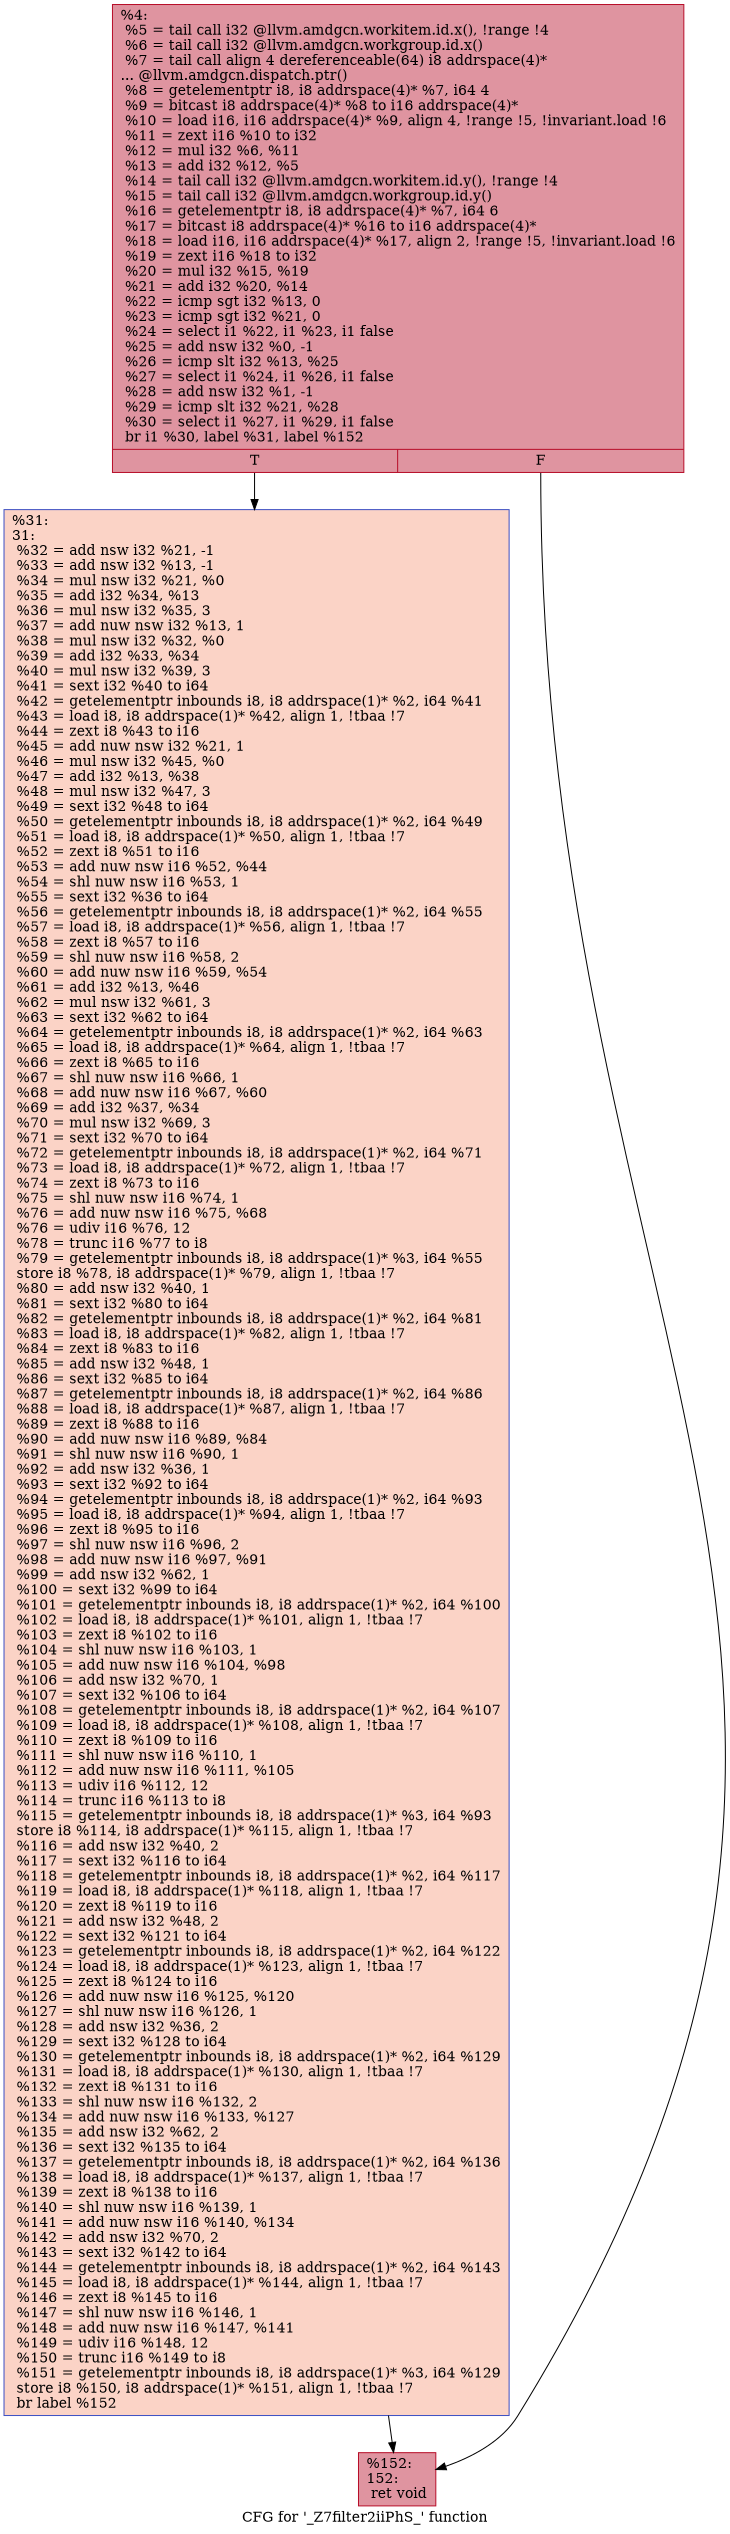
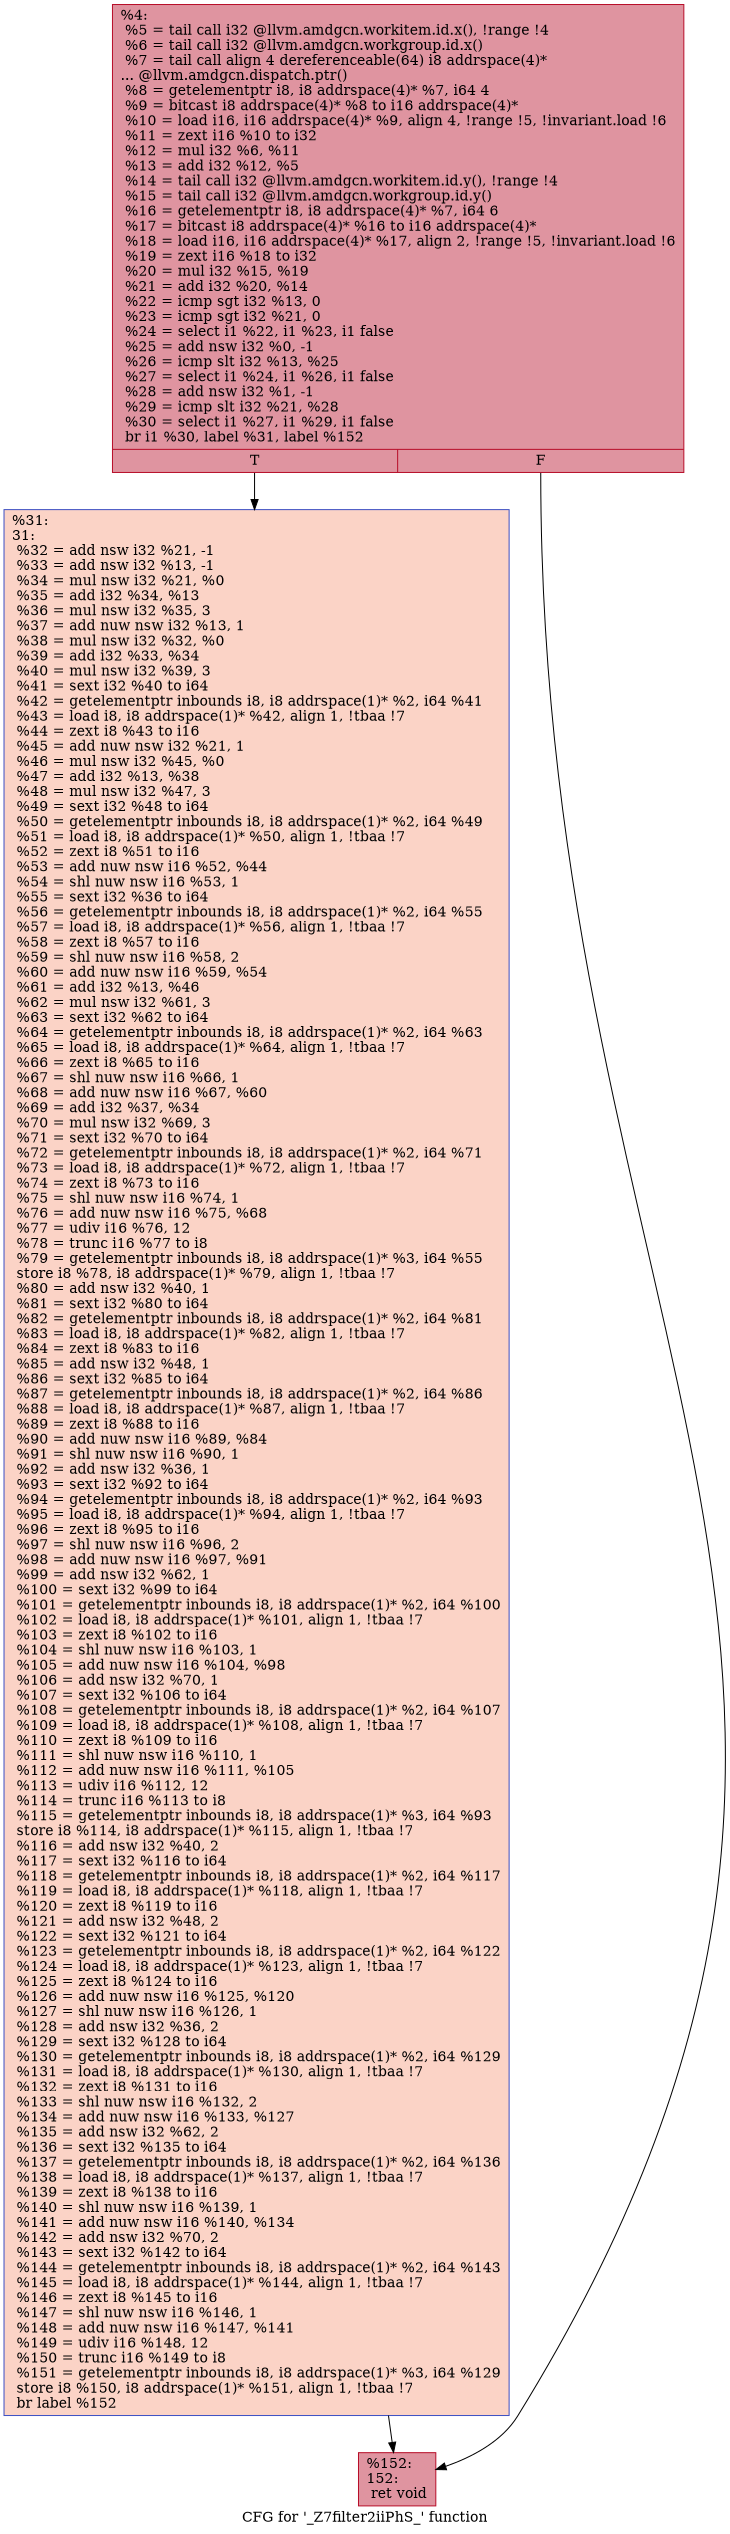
node "%31:": text "%76 = udiv i16 %76, 12" -> "%77 = udiv i16 %76, 12"
